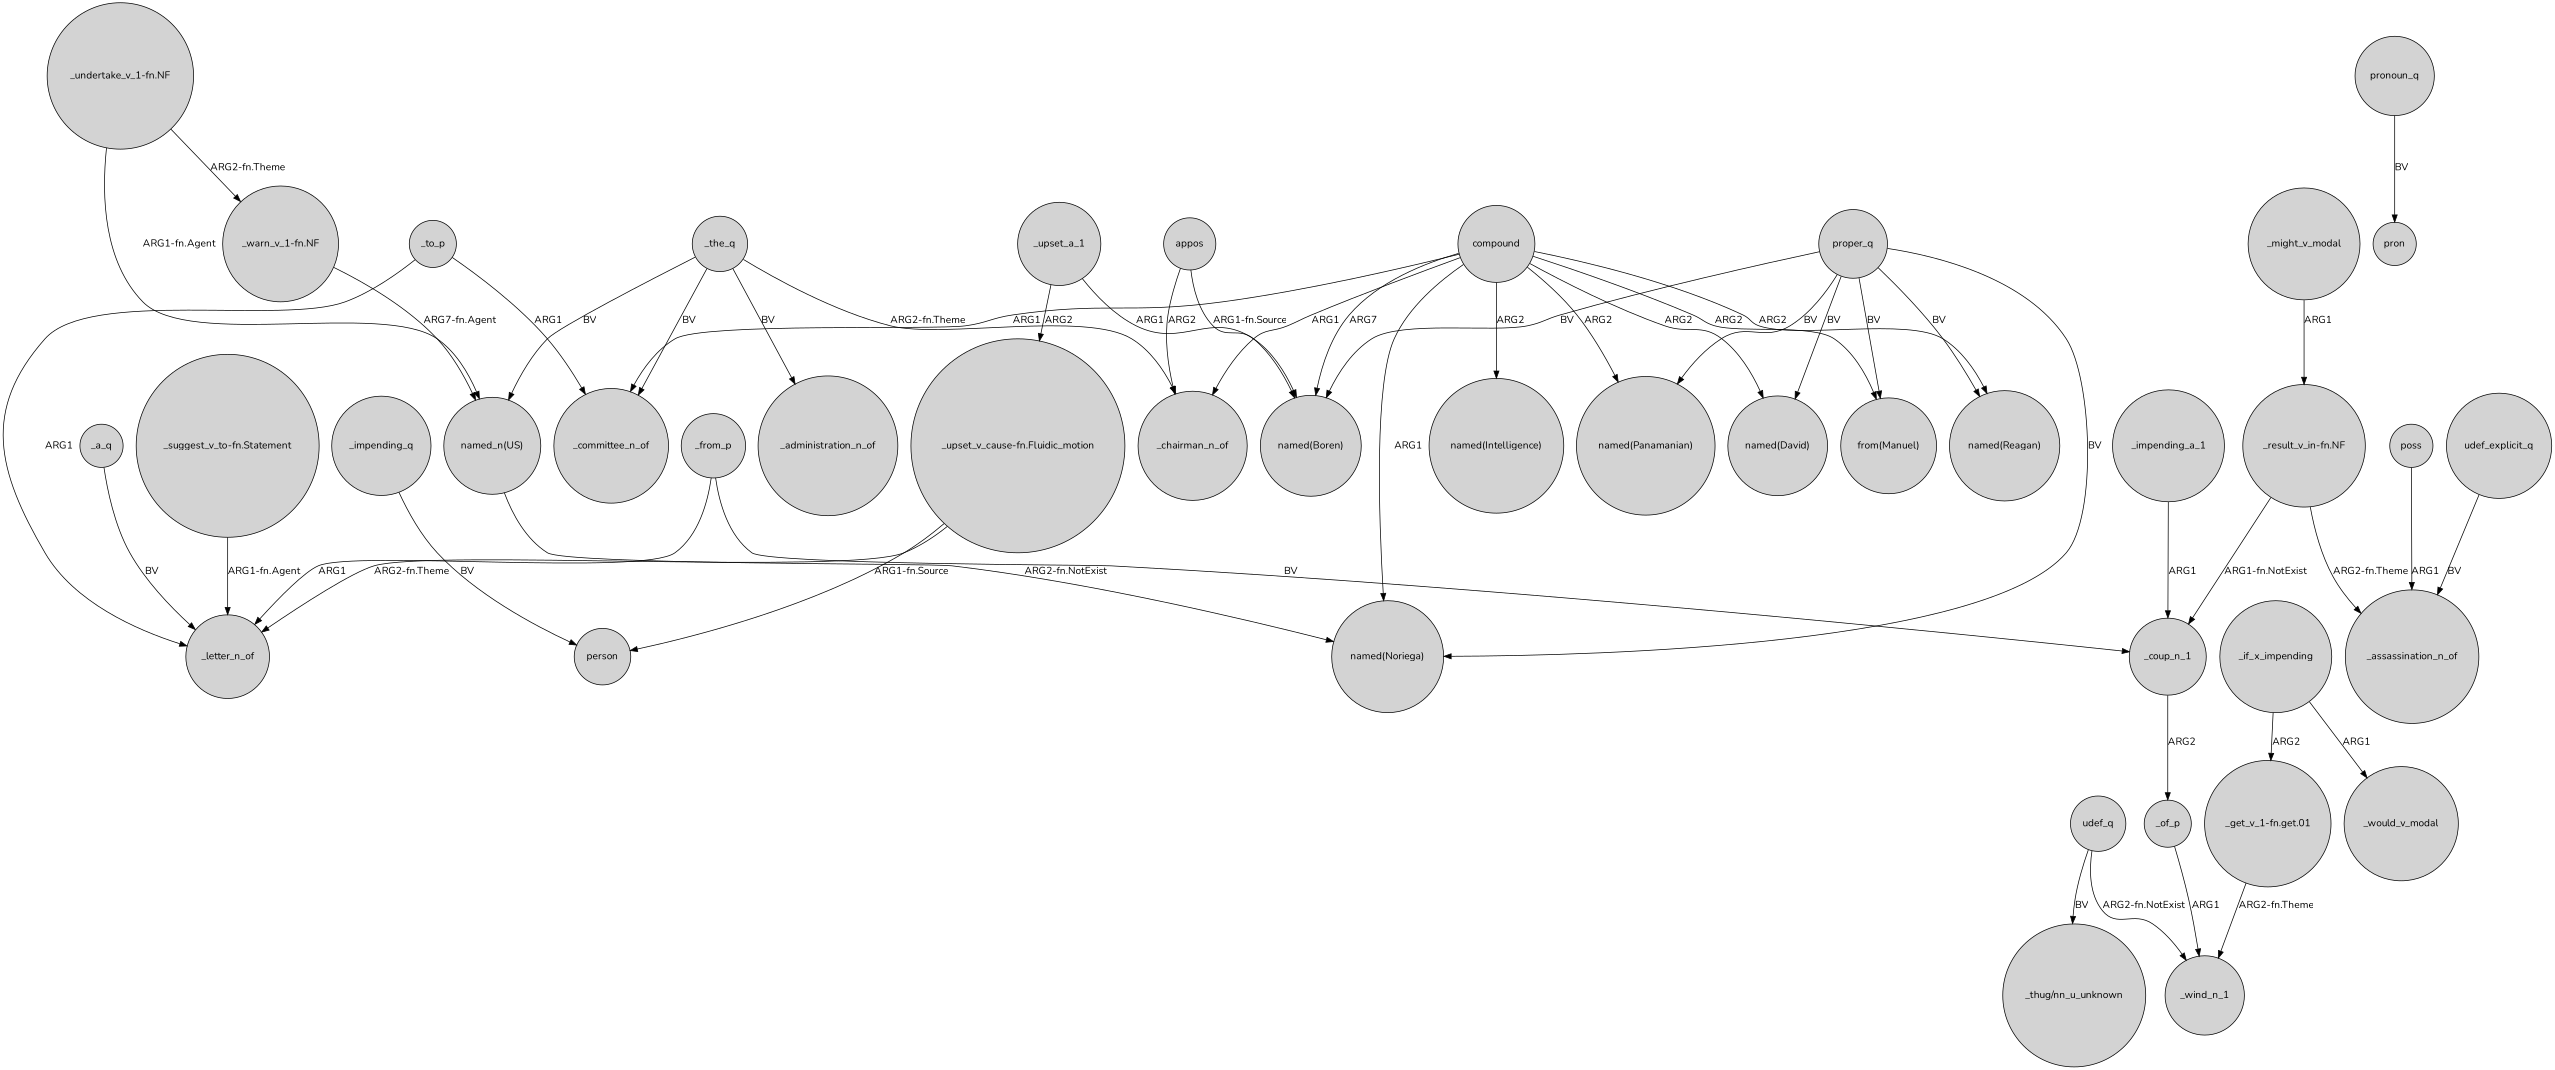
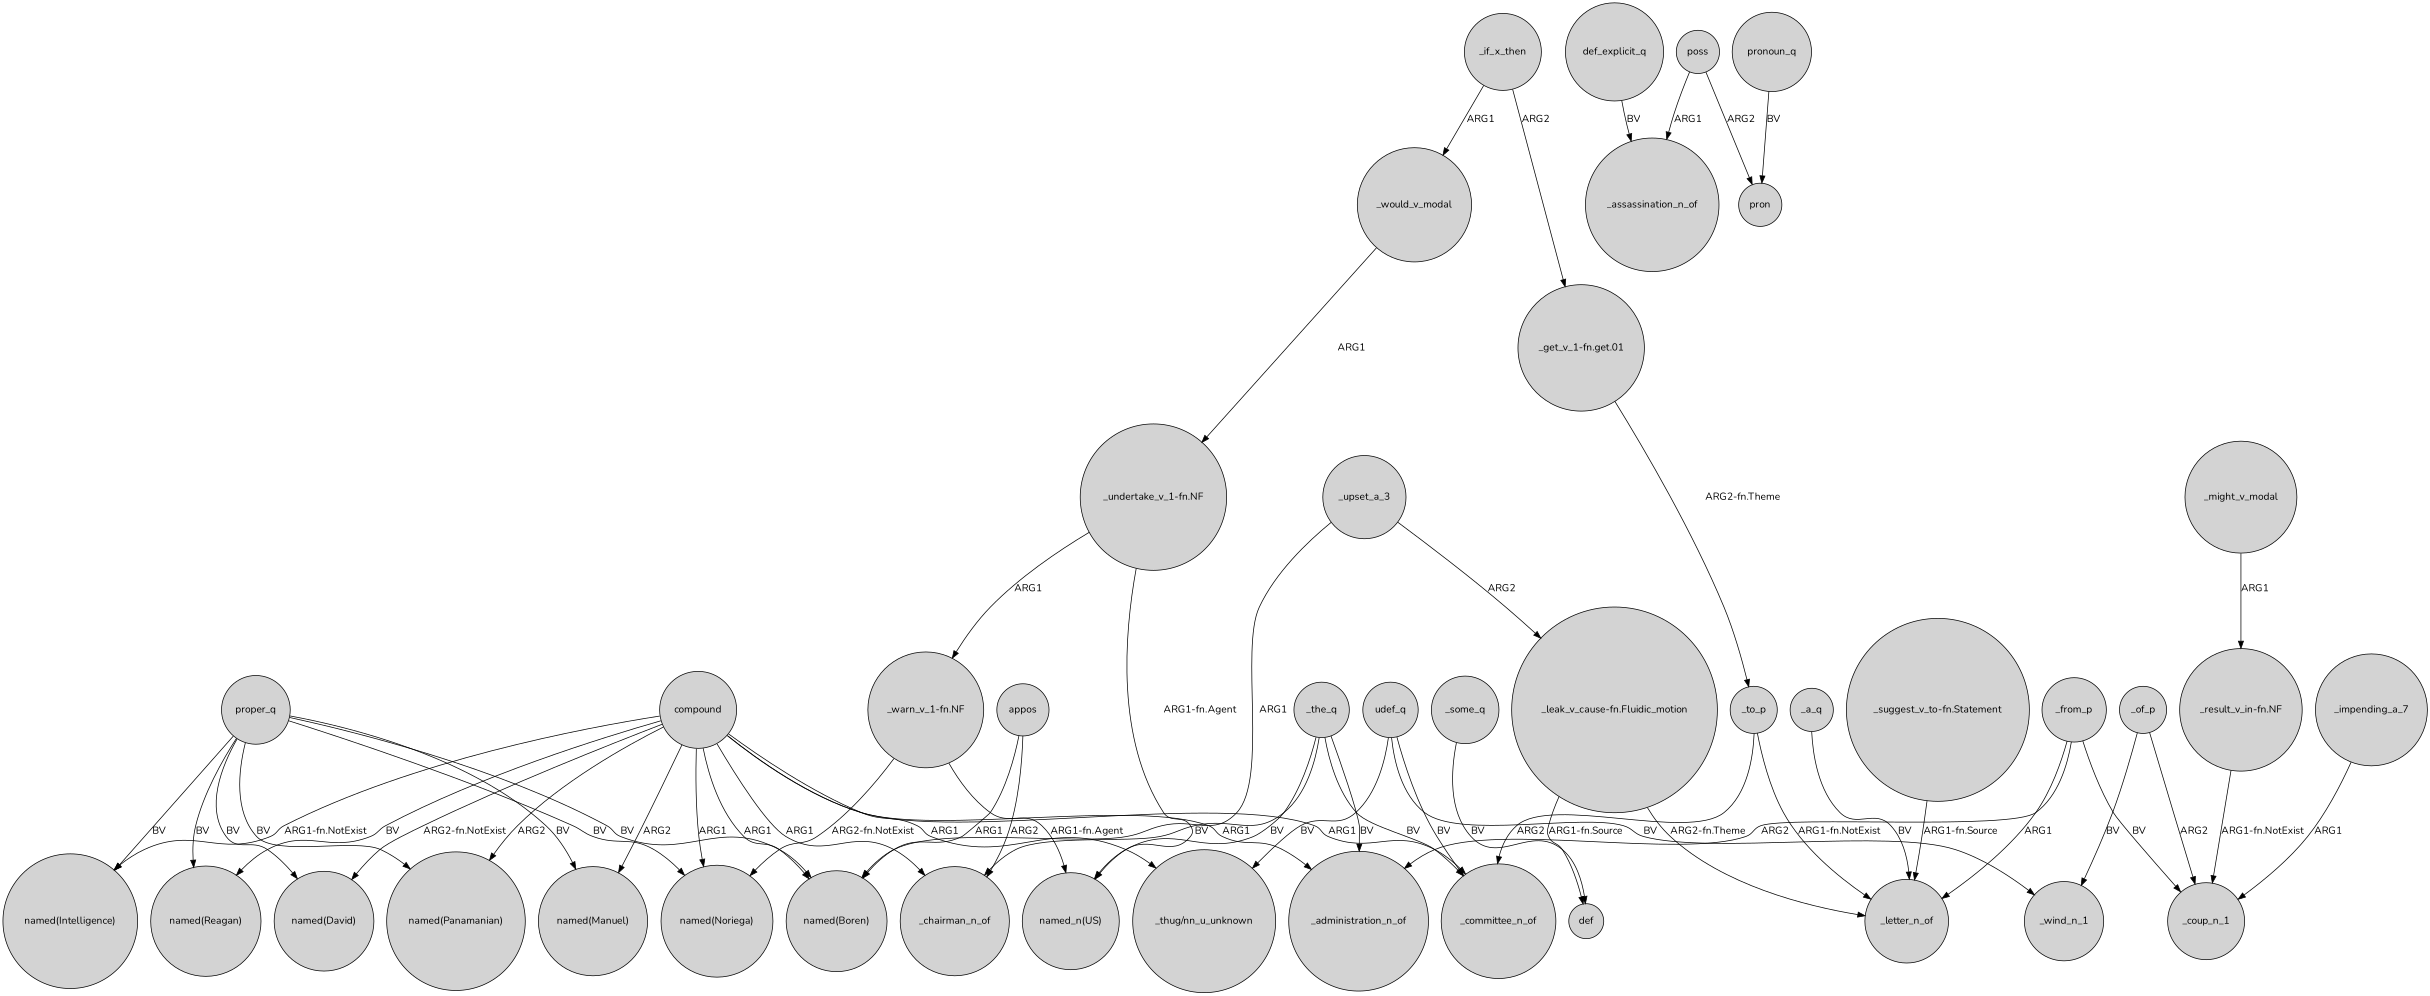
edge "poss" -> "pron": added, label "ARG2"
edge "_undertake_v_1-fn.NF" -> "_warn_v_1-fn.NF": label "ARG2-fn.Theme" -> "ARG1"
node "_upset_a_1": label "_upset_a_1" -> "_upset_a_3"
edge "_warn_v_1-fn.NF" -> "named_n(US)": label "ARG7-fn.Agent" -> "ARG1-fn.Agent"
edge "_to_p" -> "_committee_n_of": label "ARG1" -> "ARG2"
edge "_the_q" -> "_chairman_n_of": label "ARG2-fn.Theme" -> "BV"
edge "appos" -> "named(Boren)": label "ARG1-fn.Source" -> "ARG1"
edge "compound" -> "named(Boren)": label "ARG7" -> "ARG1"
edge "compound" -> "named(Intelligence)": label "ARG2" -> "ARG1-fn.NotExist"
edge "compound" -> "named(David)": label "ARG2" -> "ARG2-fn.NotExist"
edge "compound" -> "named(Reagan)": label "ARG2" -> "BV"
edge "_would_v_modal" -> "_undertake_v_1-fn.NF": added, label "ARG1"
edge "_to_p" -> "_letter_n_of": label "ARG1" -> "ARG1-fn.NotExist"
node "_impending_q": label "_impending_q" -> "_some_q"
node "_upset_v_cause-fn.Fluidic_motion": label "_upset_v_cause-fn.Fluidic_motion" -> "_leak_v_cause-fn.Fluidic_motion"
node "from(Manuel)": label "from(Manuel)" -> "named(Manuel)"
node "_impending_a_1": label "_impending_a_1" -> "_impending_a_7"
node "udef_explicit_q": label "udef_explicit_q" -> "def_explicit_q"
edge "_result_v_in-fn.NF" -> "_assassination_n_of": removed, label "ARG2-fn.Theme"
edge "_suggest_v_to-fn.Statement" -> "_letter_n_of": label "ARG1-fn.Agent" -> "ARG1-fn.Source"
edge "named_n(US)" -> "named(Noriega)": now "_warn_v_1-fn.NF" -> "named(Noriega)"
node "person": label "person" -> "def"
node "_if_x_impending": label "_if_x_impending" -> "_if_x_then"
edge "_coup_n_1" -> "_of_p": reversed
edge "proper_q" -> "named(Intelligence)": added, label "BV"
edge "udef_q" -> "_committee_n_of": added, label "BV"
edge "compound" -> "_administration_n_of": added, label "ARG1"
edge "_from_p" -> "_administration_n_of": added, label "ARG2"
edge "compound" -> "_thug/nn_u_unknown": added, label "ARG1"
edge "udef_q" -> "_wind_n_1": label "ARG2-fn.NotExist" -> "BV"
edge "_of_p" -> "_wind_n_1": label "ARG1" -> "BV"
edge "_get_v_1-fn.get.01" -> "_wind_n_1": now "_get_v_1-fn.get.01" -> "_to_p"
